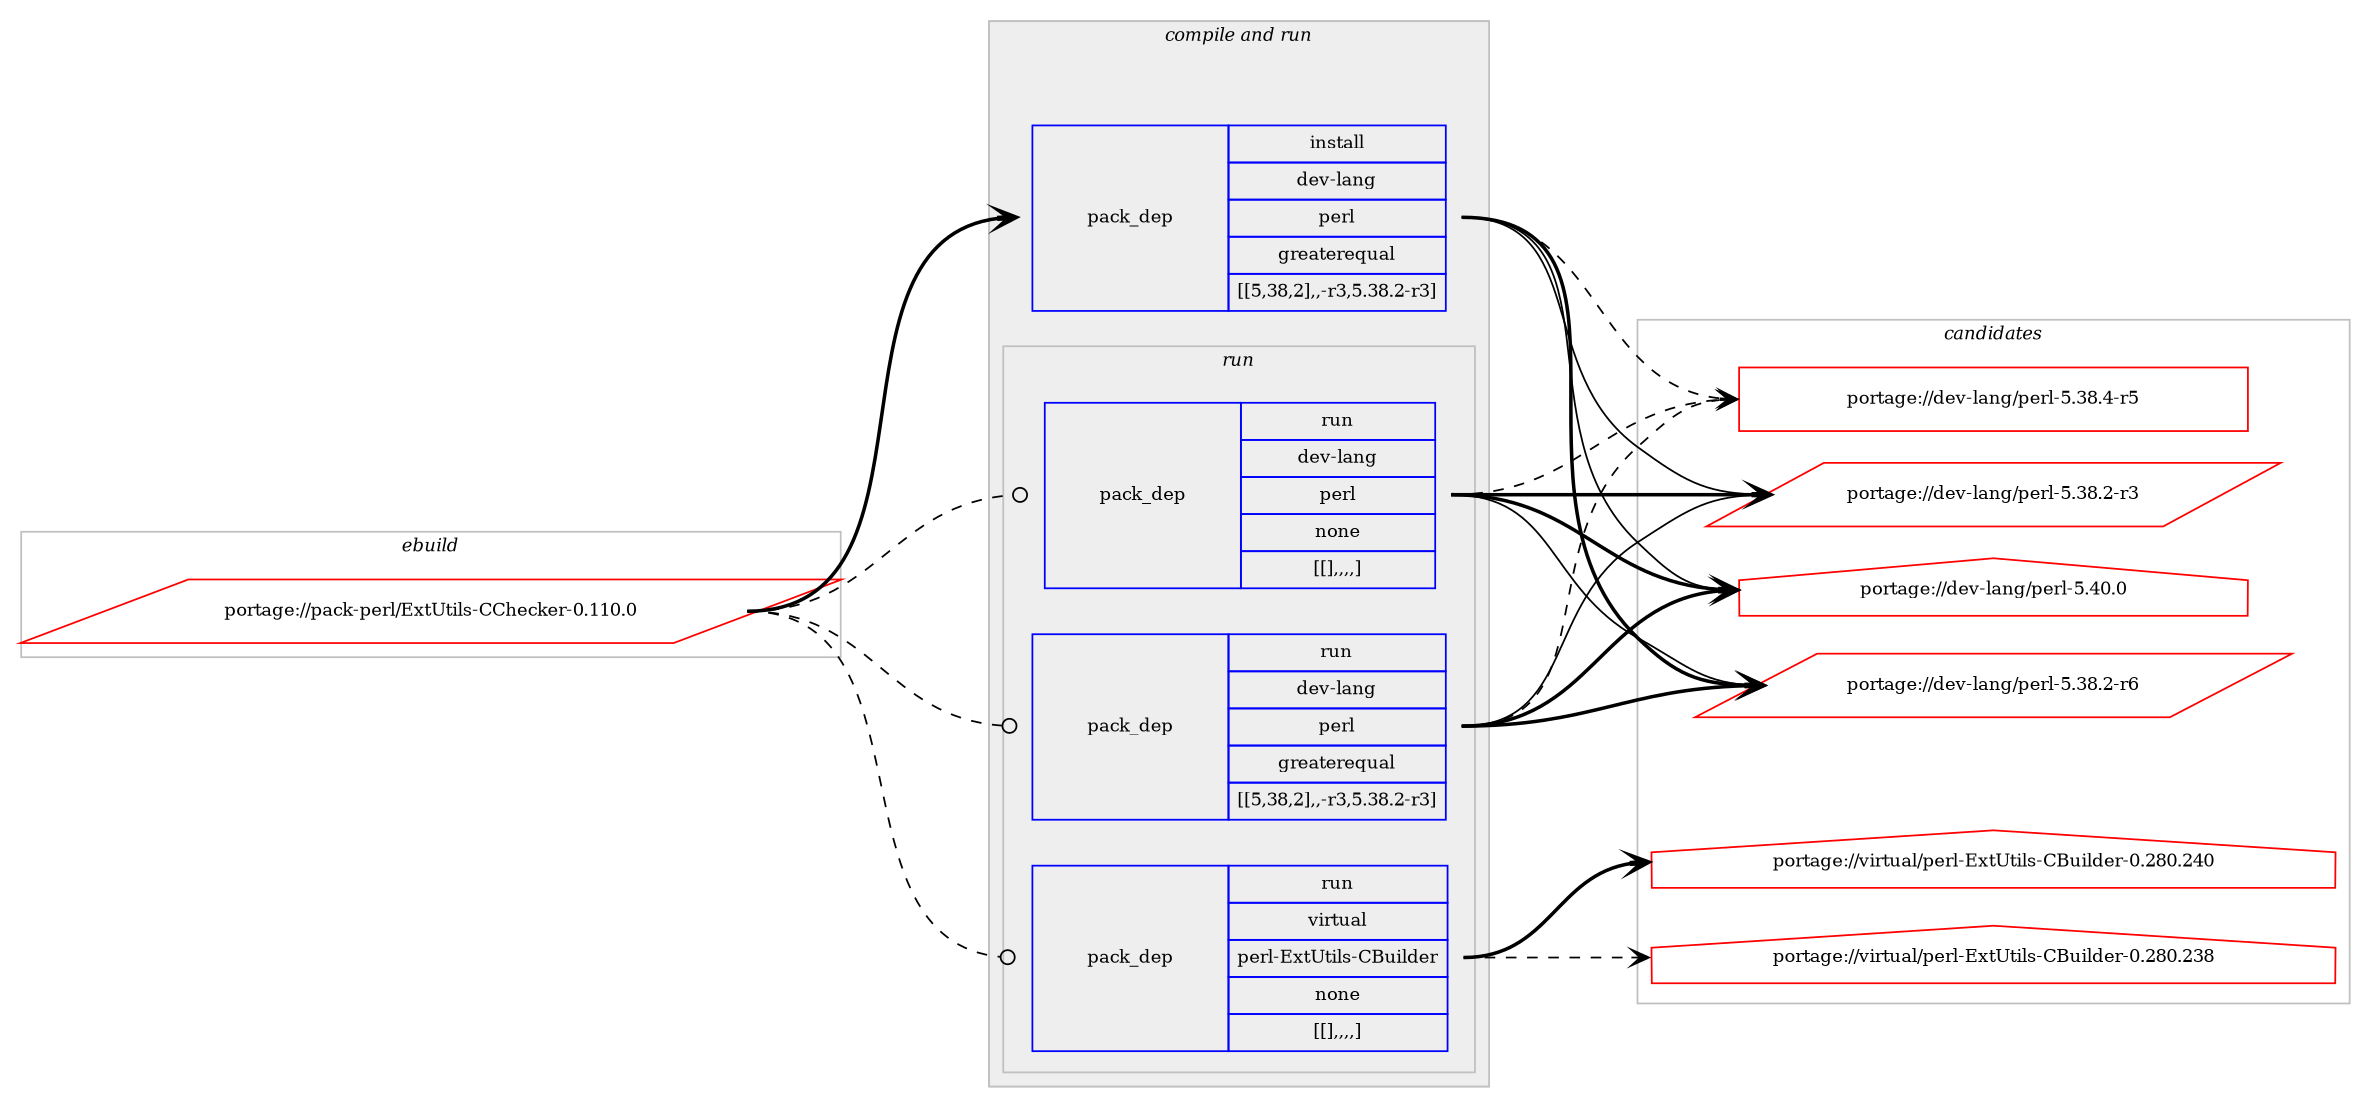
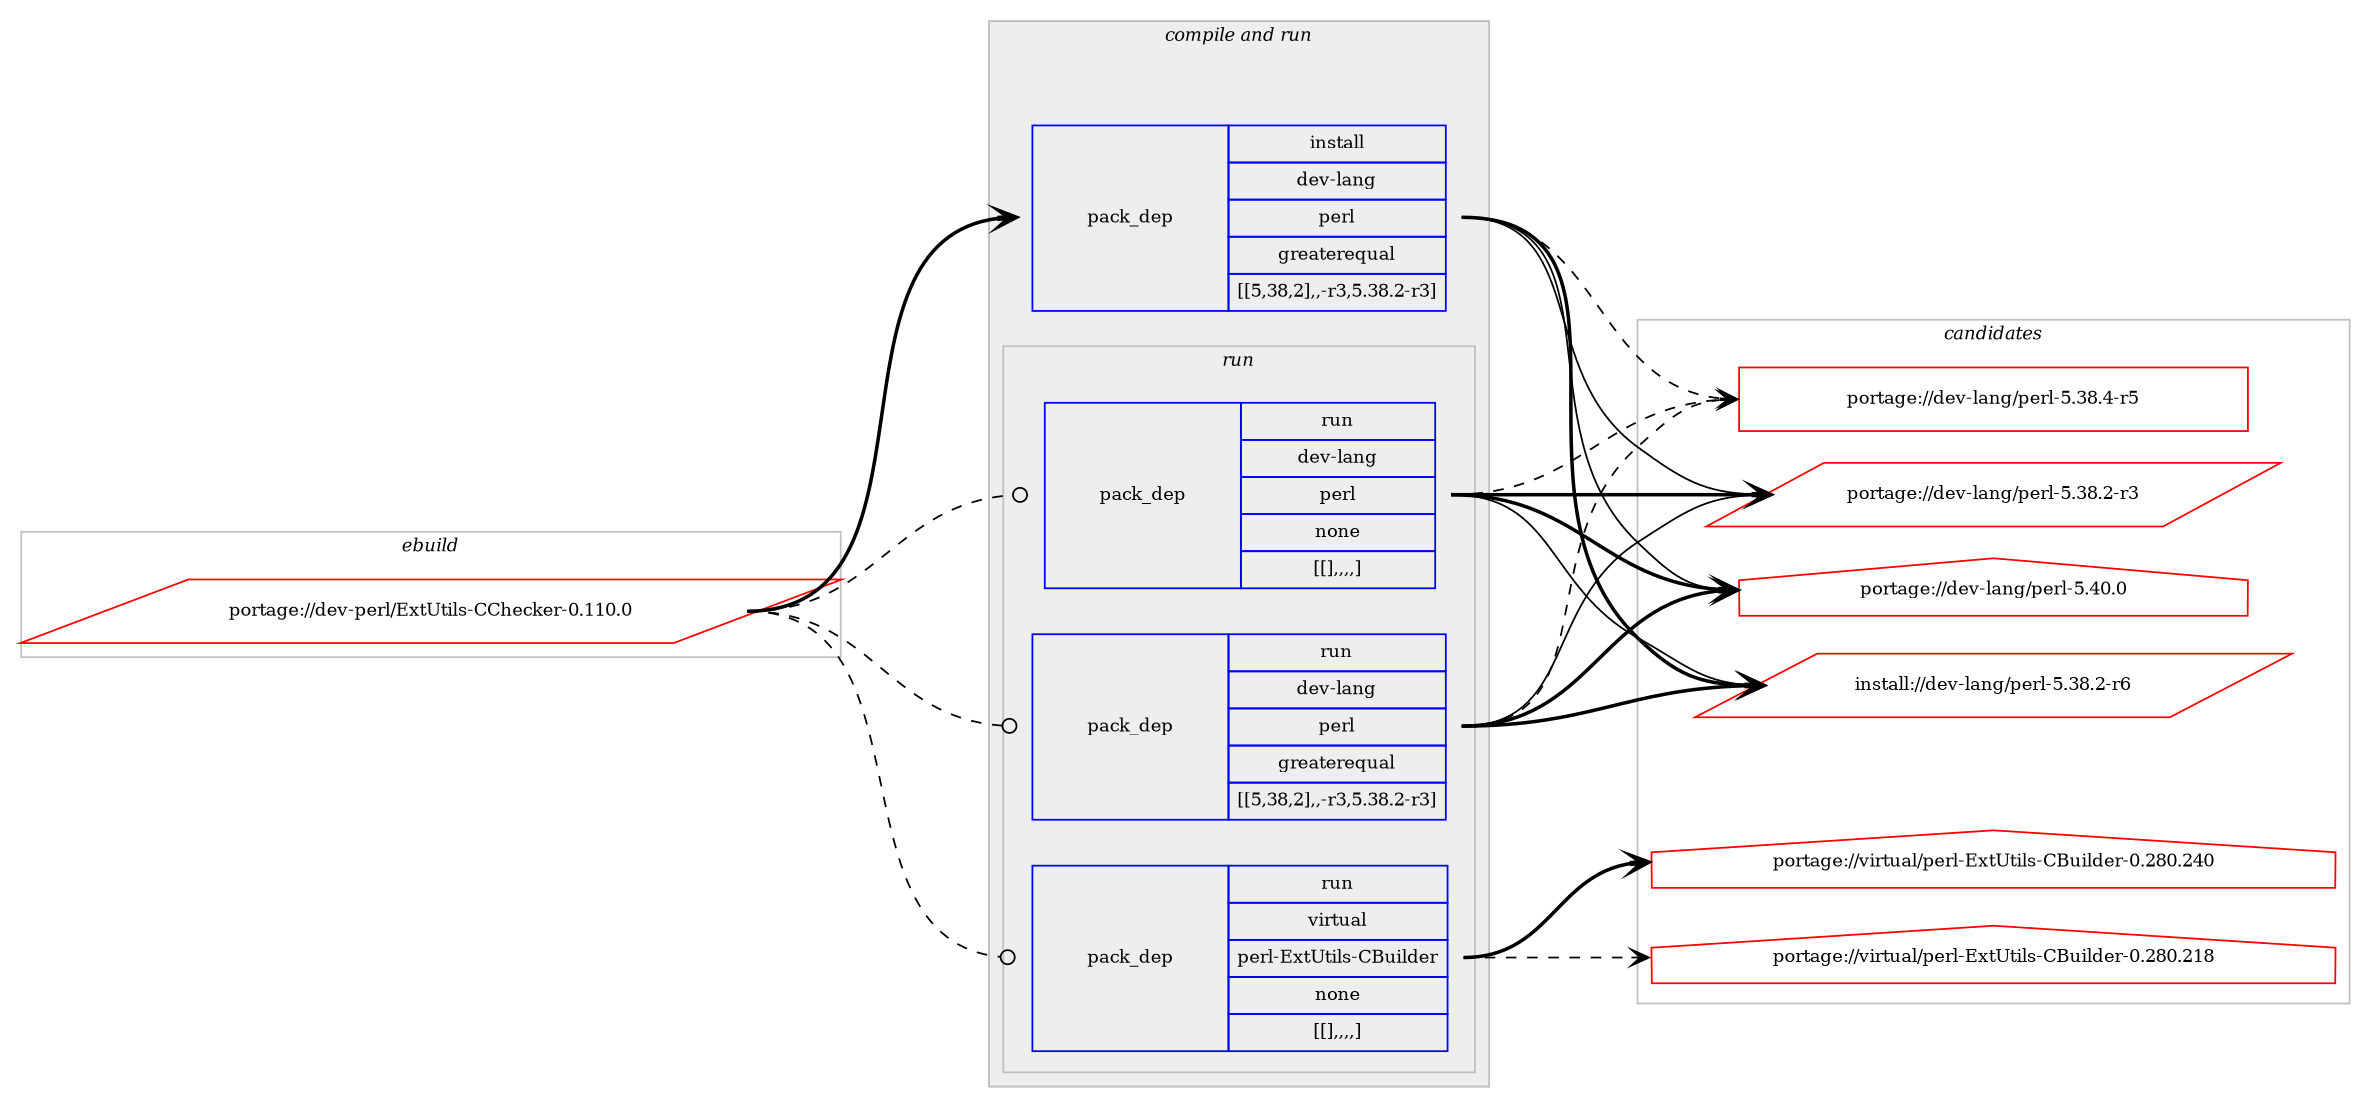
node "portage://pack-perl/ExtUtils-CChecker-0.110.0": label "portage://pack-perl/ExtUtils-CChecker-0.110.0" -> "portage://dev-perl/ExtUtils-CChecker-0.110.0"
node "portage://dev-lang/perl-5.38.2-r6": label "portage://dev-lang/perl-5.38.2-r6" -> "install://dev-lang/perl-5.38.2-r6"
node "portage://virtual/perl-ExtUtils-CBuilder-0.280.238": label "portage://virtual/perl-ExtUtils-CBuilder-0.280.238" -> "portage://virtual/perl-ExtUtils-CBuilder-0.280.218"
